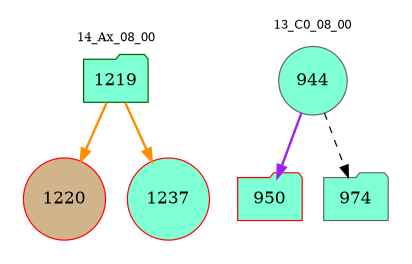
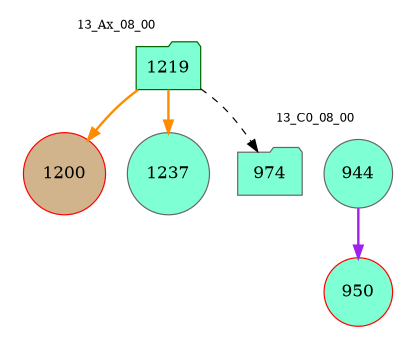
cluster "14_Ax_08_00": label "14_Ax_08_00" -> "13_Ax_08_00"
edge "944" -> "974": now "1219" -> "974"
node "1220": label "1220" -> "1200"
node "1237": color red -> gray40
node "950": shape folder -> circle
